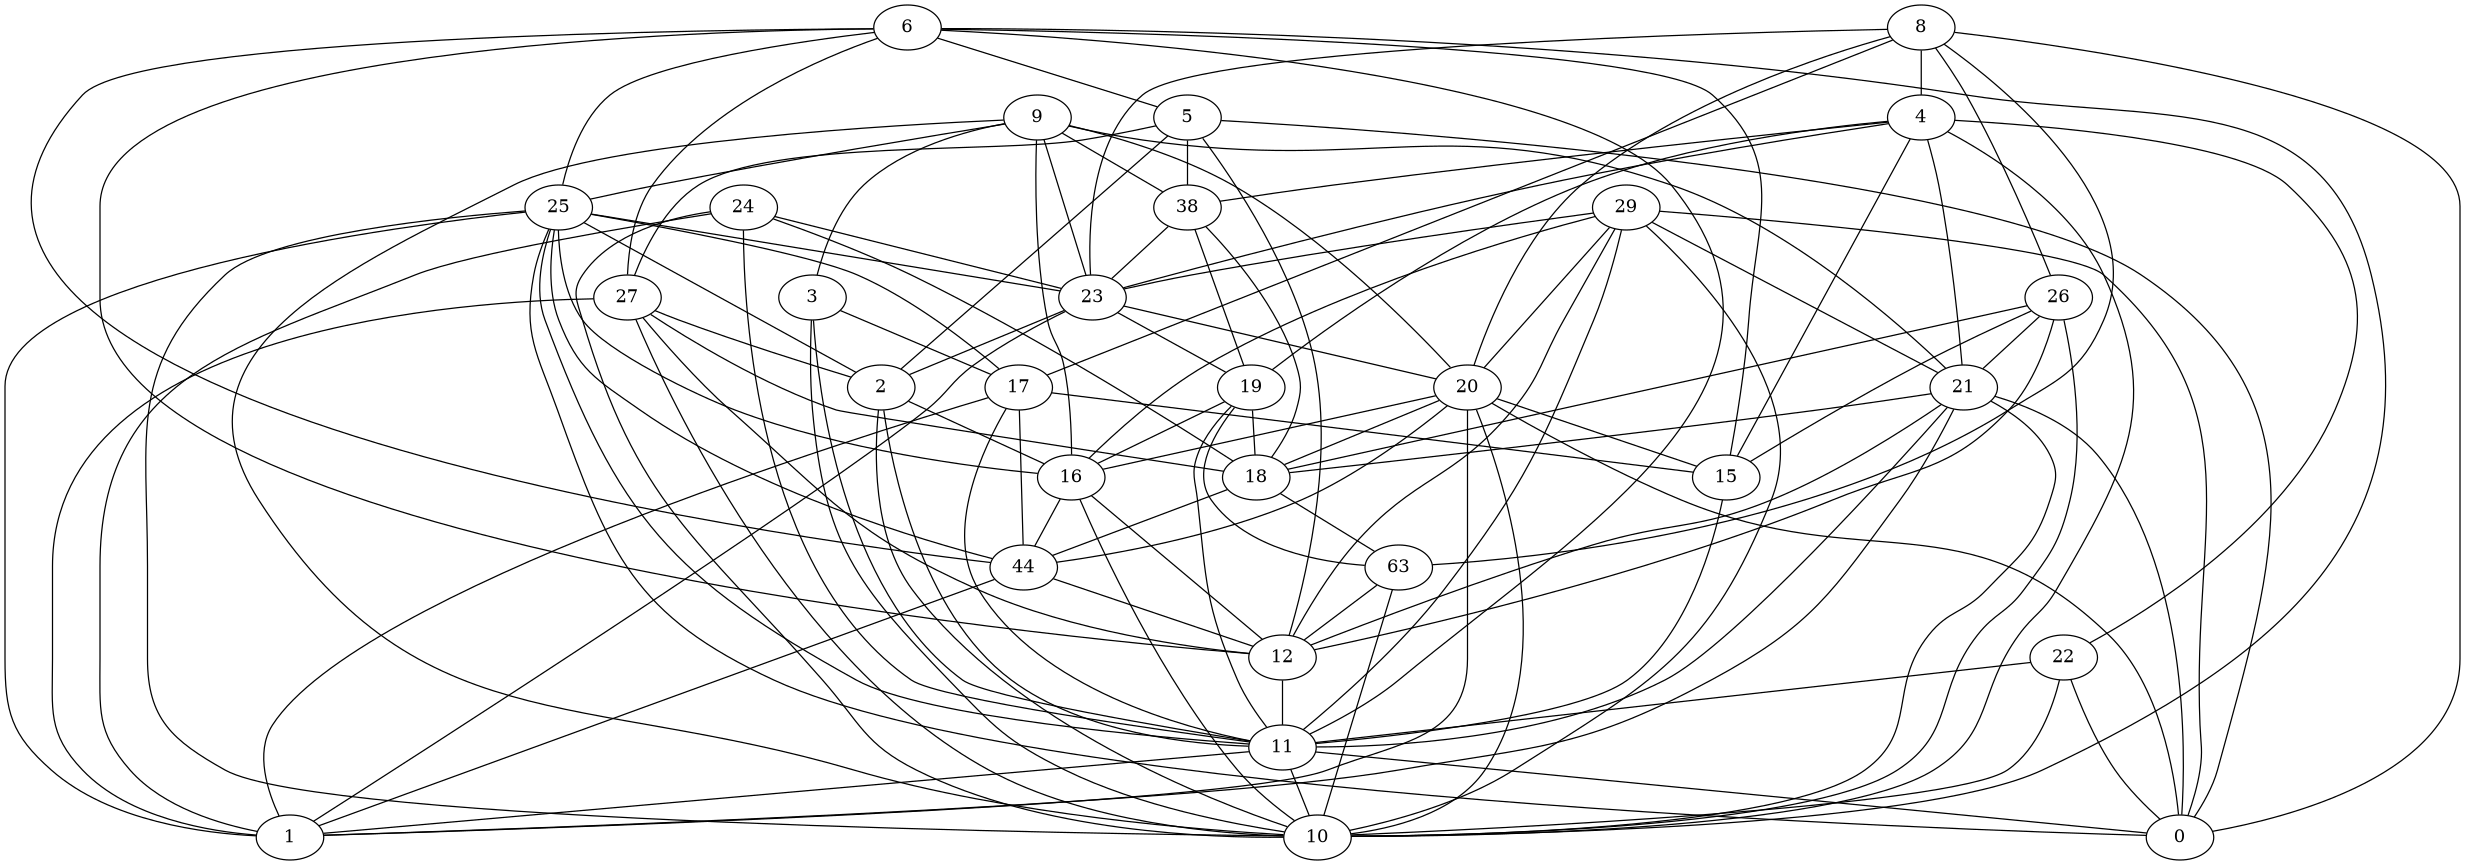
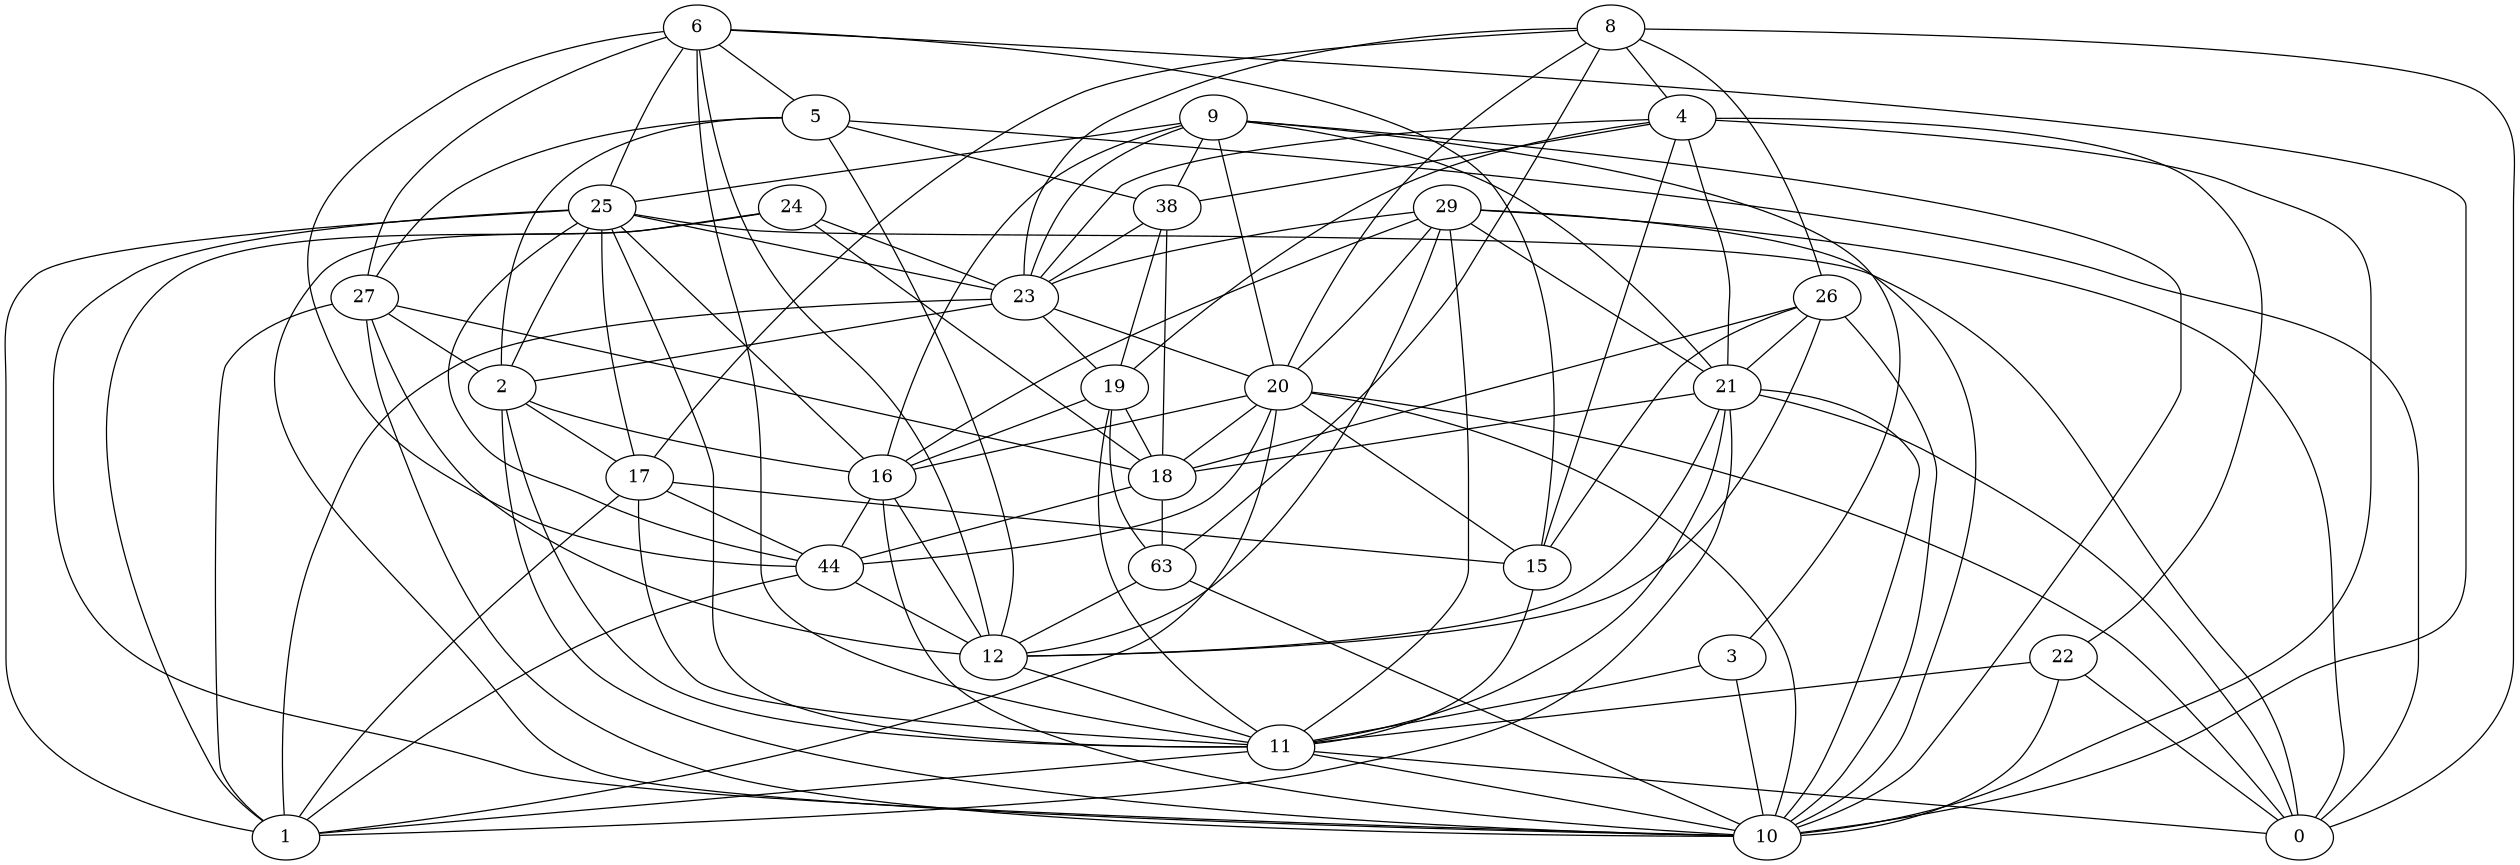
edge "3" -- "17": now "2" -- "17"
edge "24" -- "11": removed
